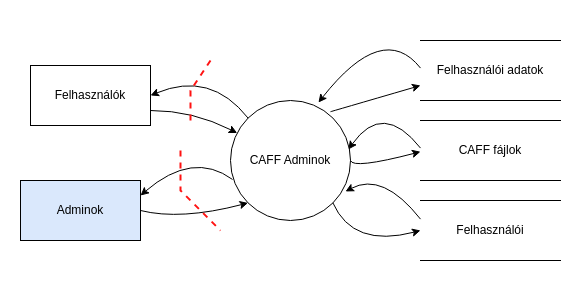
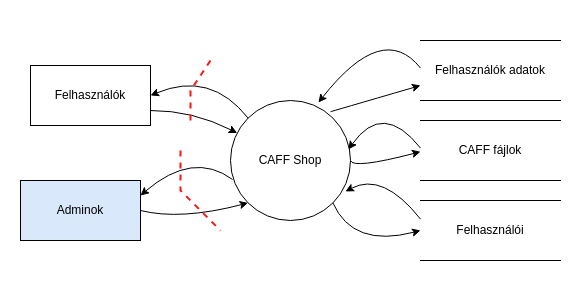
node "Felhasználói adatok": label "Felhasználói adatok" -> "Felhasználók adatok"
node "CAFF Adminok": label "CAFF Adminok" -> "CAFF Shop"
